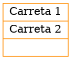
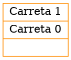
node "Carreta 1": text "Carreta 2" -> "Carreta 0"
